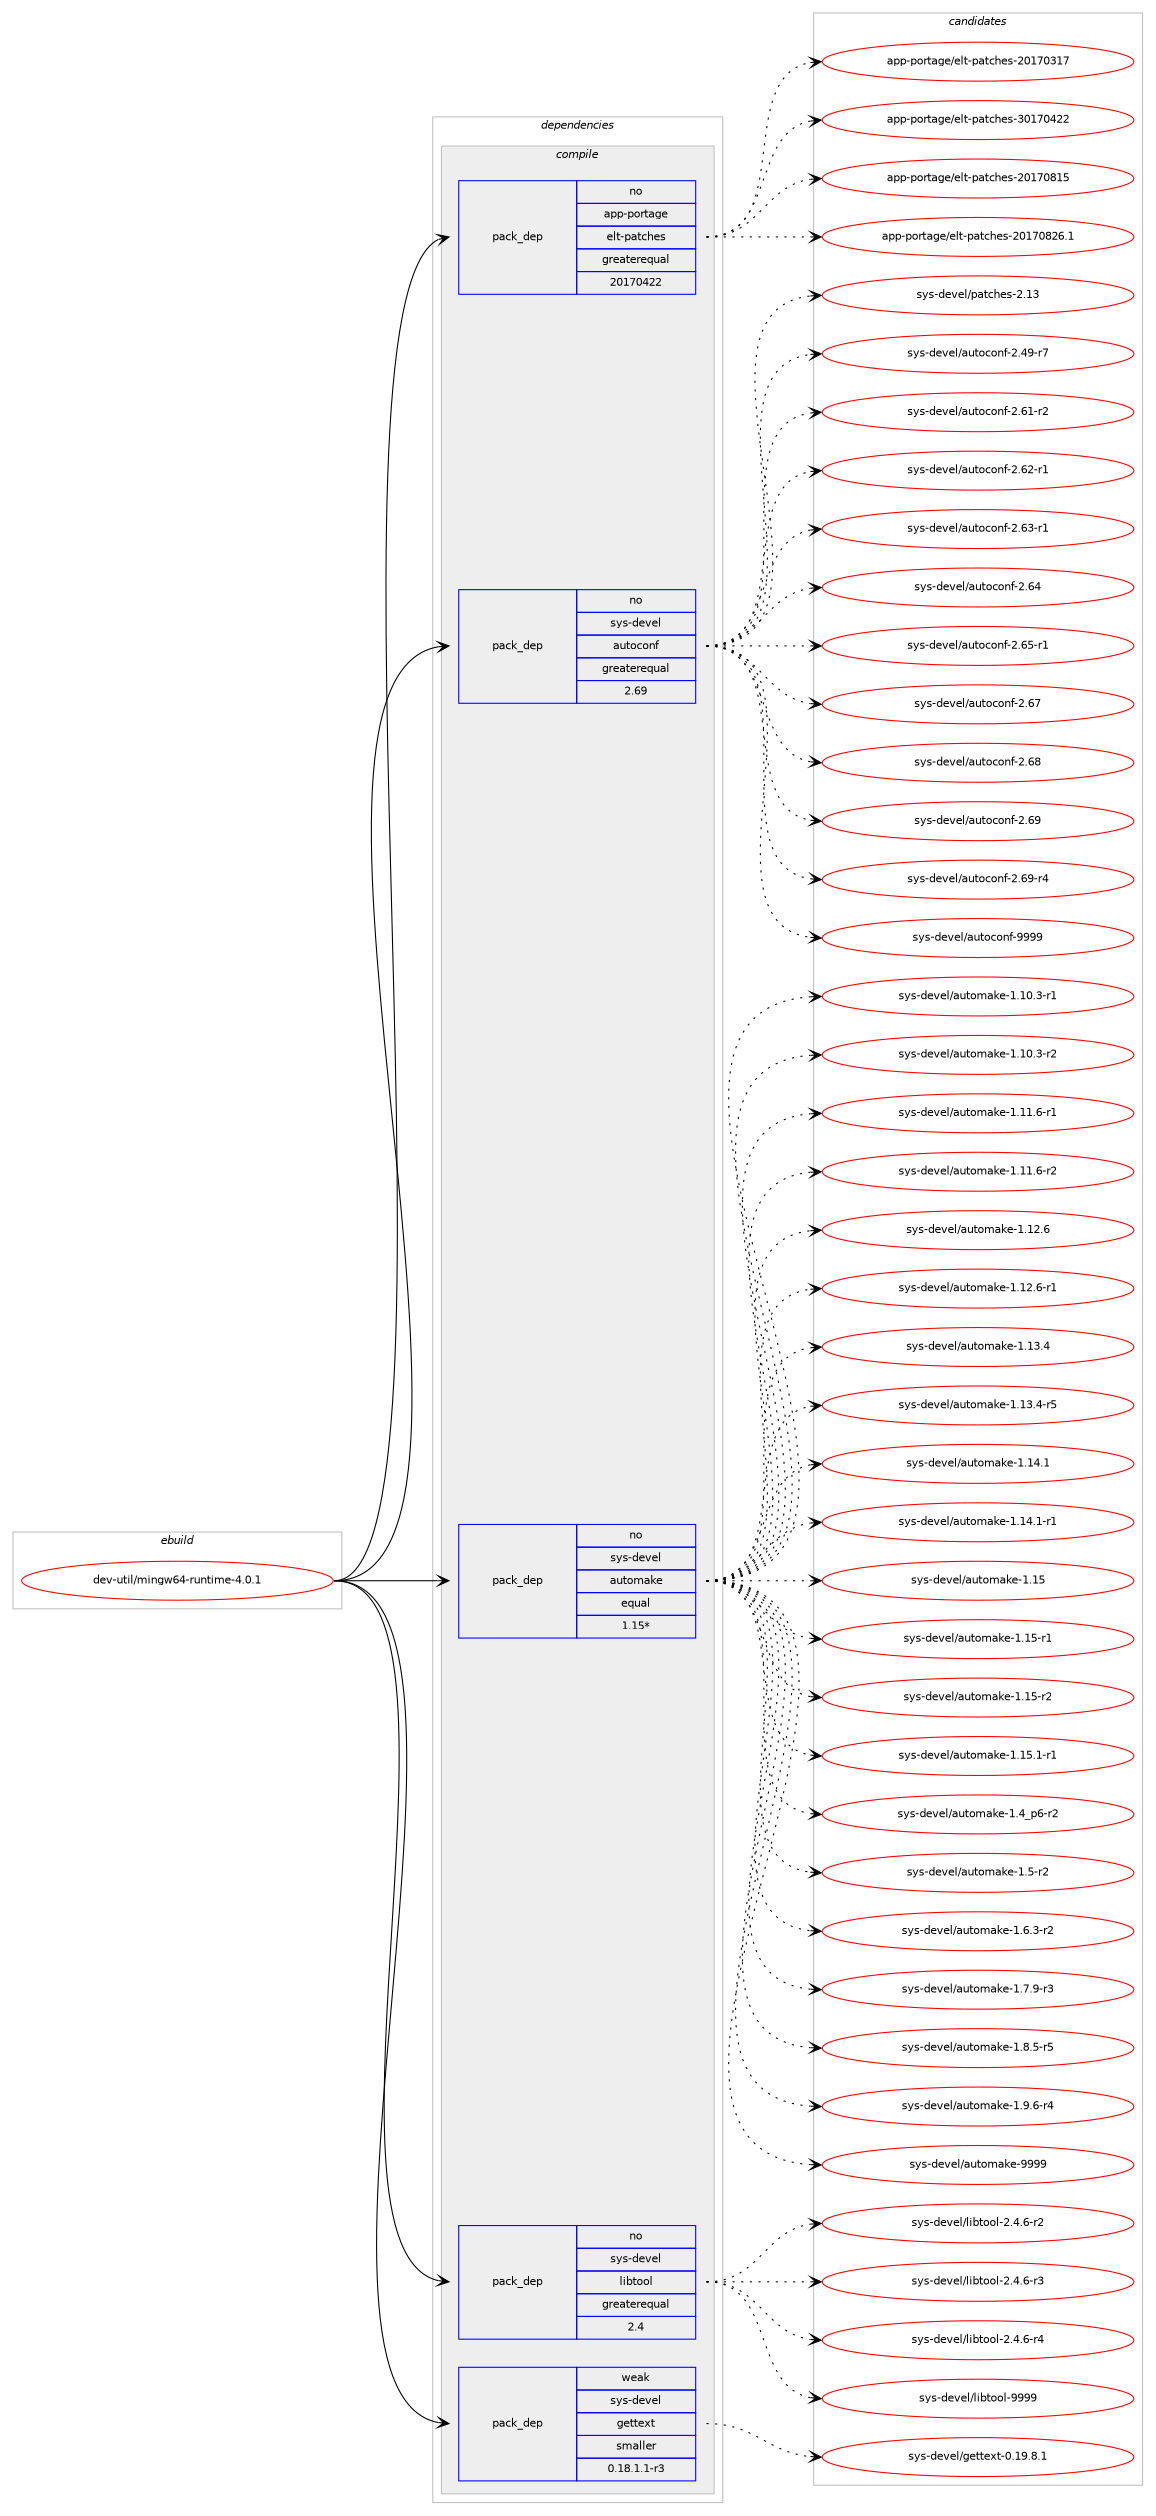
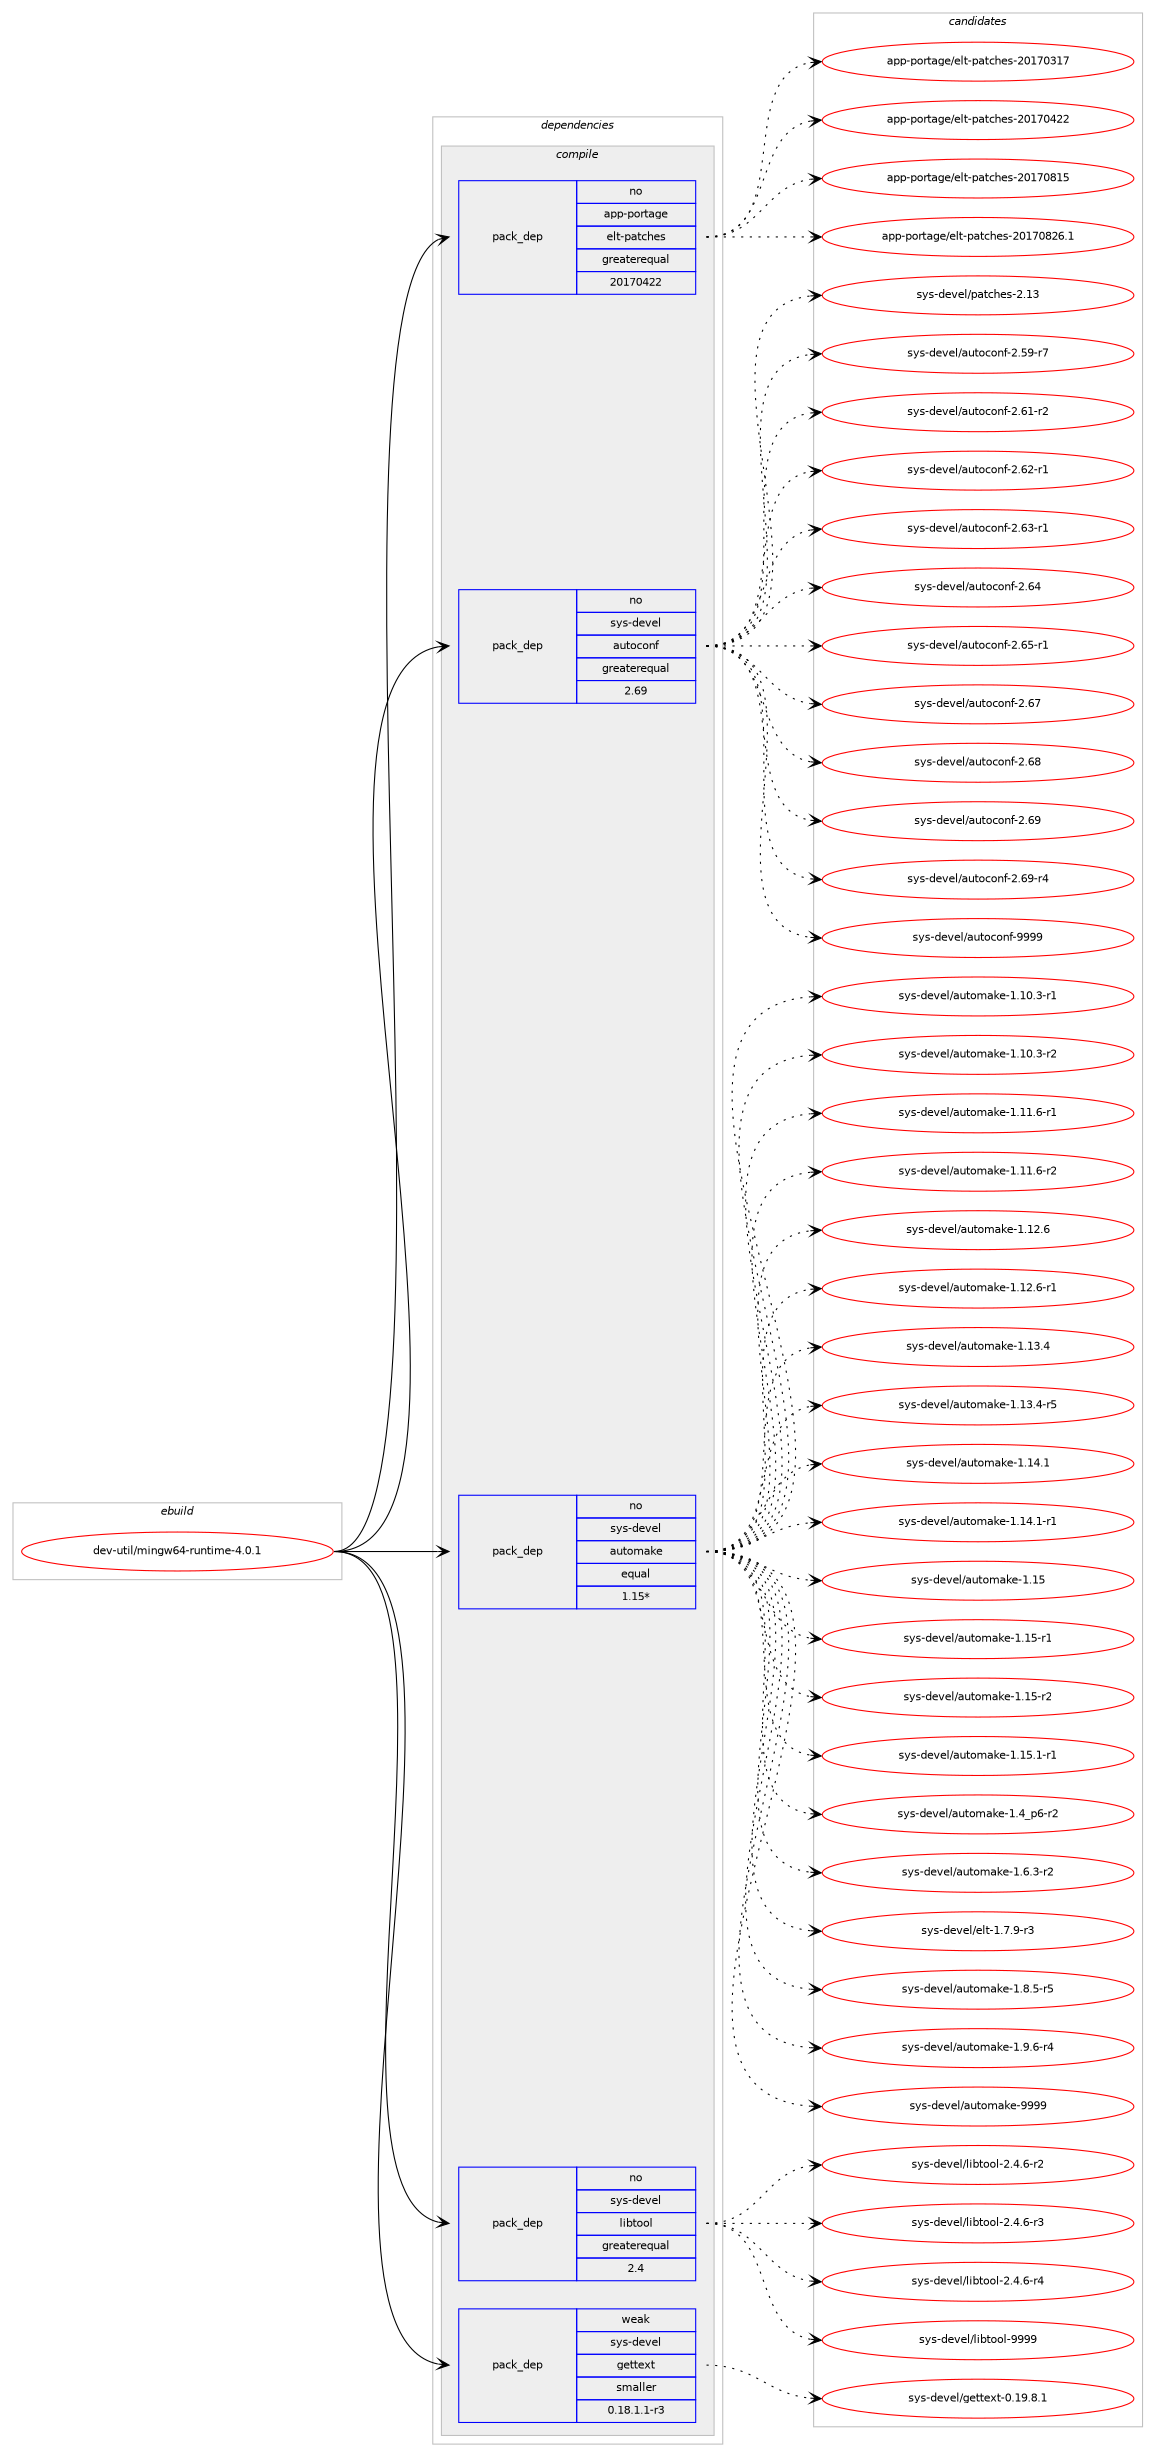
node "app-portage/elt-patches-30170422": label "app-portage/elt-patches-30170422" -> "app-portage/elt-patches-20170422"
node "sys-devel/autoconf-2.49-r7": label "sys-devel/autoconf-2.49-r7" -> "sys-devel/autoconf-2.59-r7"
node "sys-devel/automake-1.5-r2": removed
node "sys-devel/automake-1.7.9-r3": label "sys-devel/automake-1.7.9-r3" -> "sys-devel/elt-1.7.9-r3"
